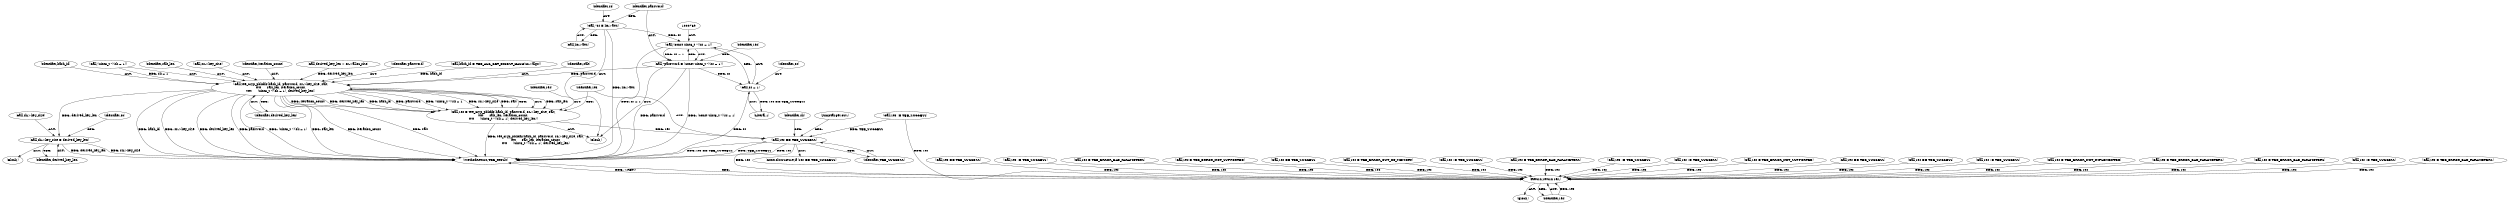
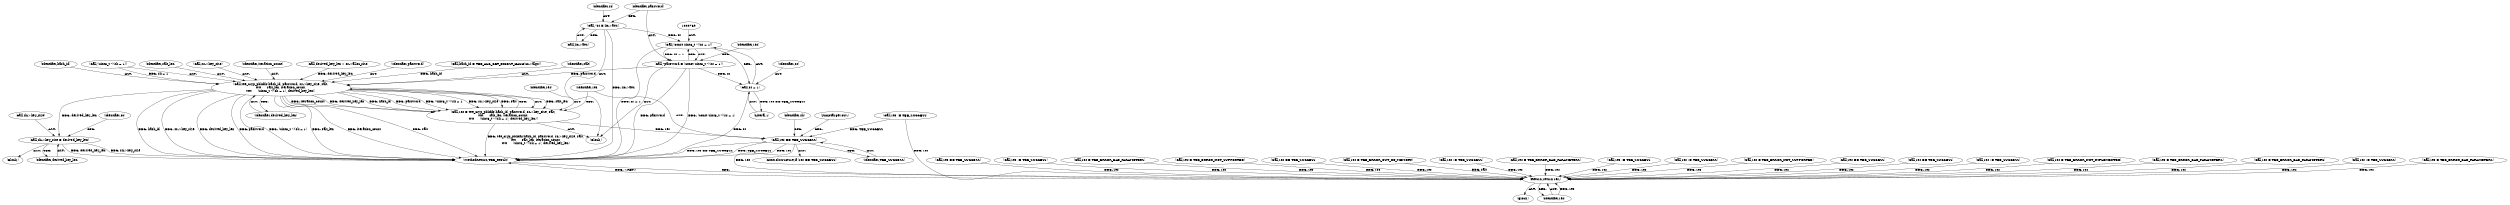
edge "(Call,res = TEE_ERROR_OUT_OF_MEMORY)" -> "(Return,return res;)": label "DDG: res" -> "DDG: salt"
